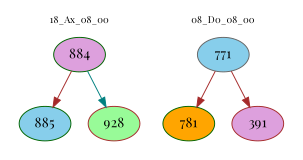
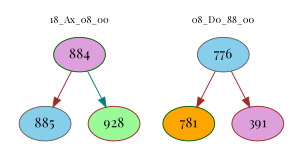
cluster "08_D0_08_00": label "08_D0_08_00" -> "08_D0_88_00"
node "771": label "771" -> "776"
node "885": color darkgreen -> gray40
